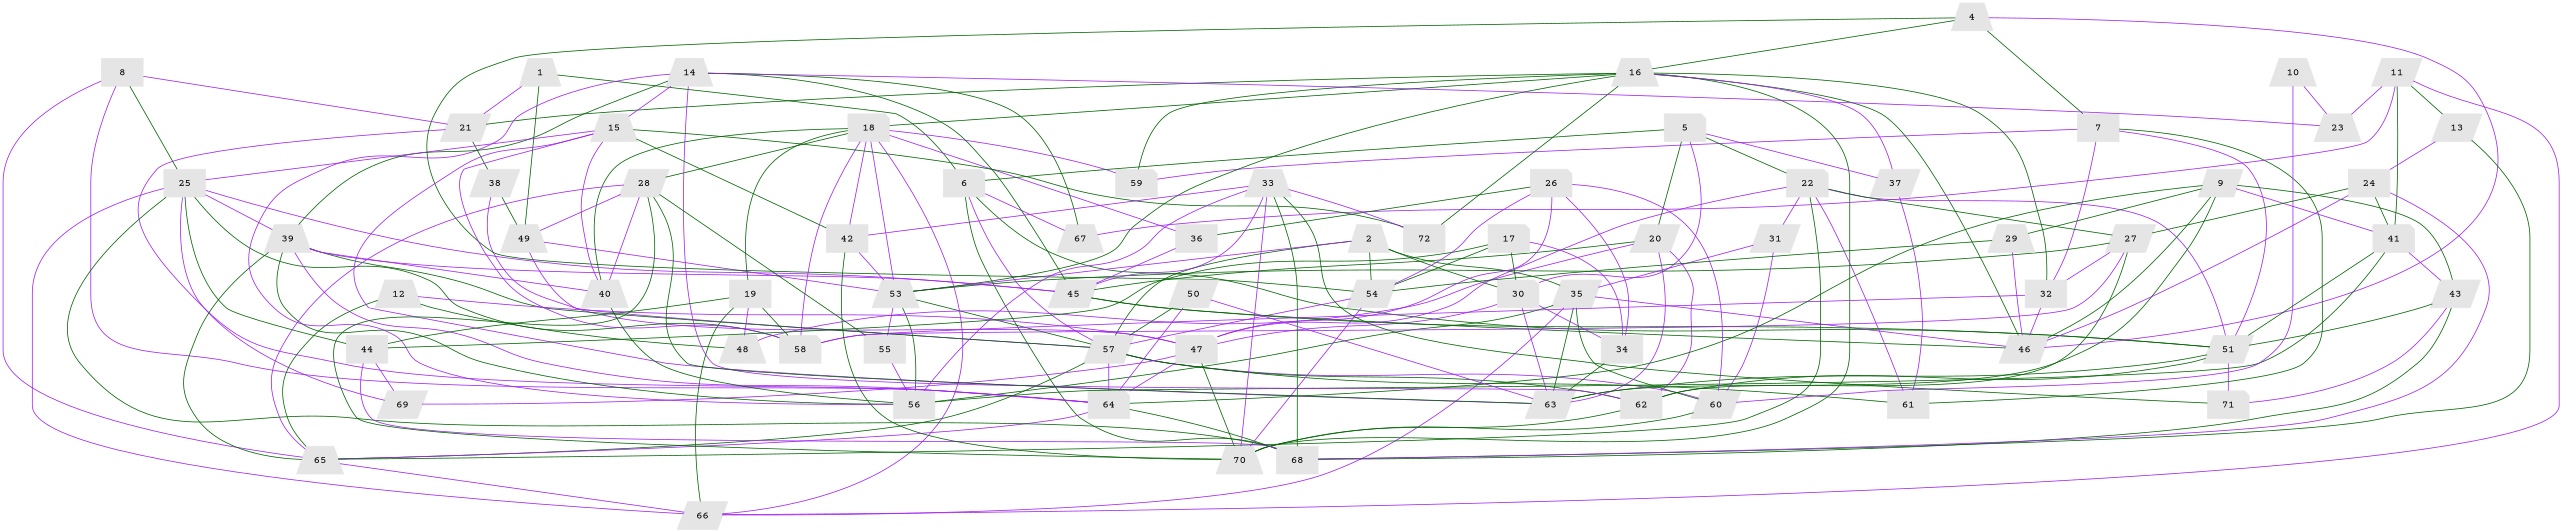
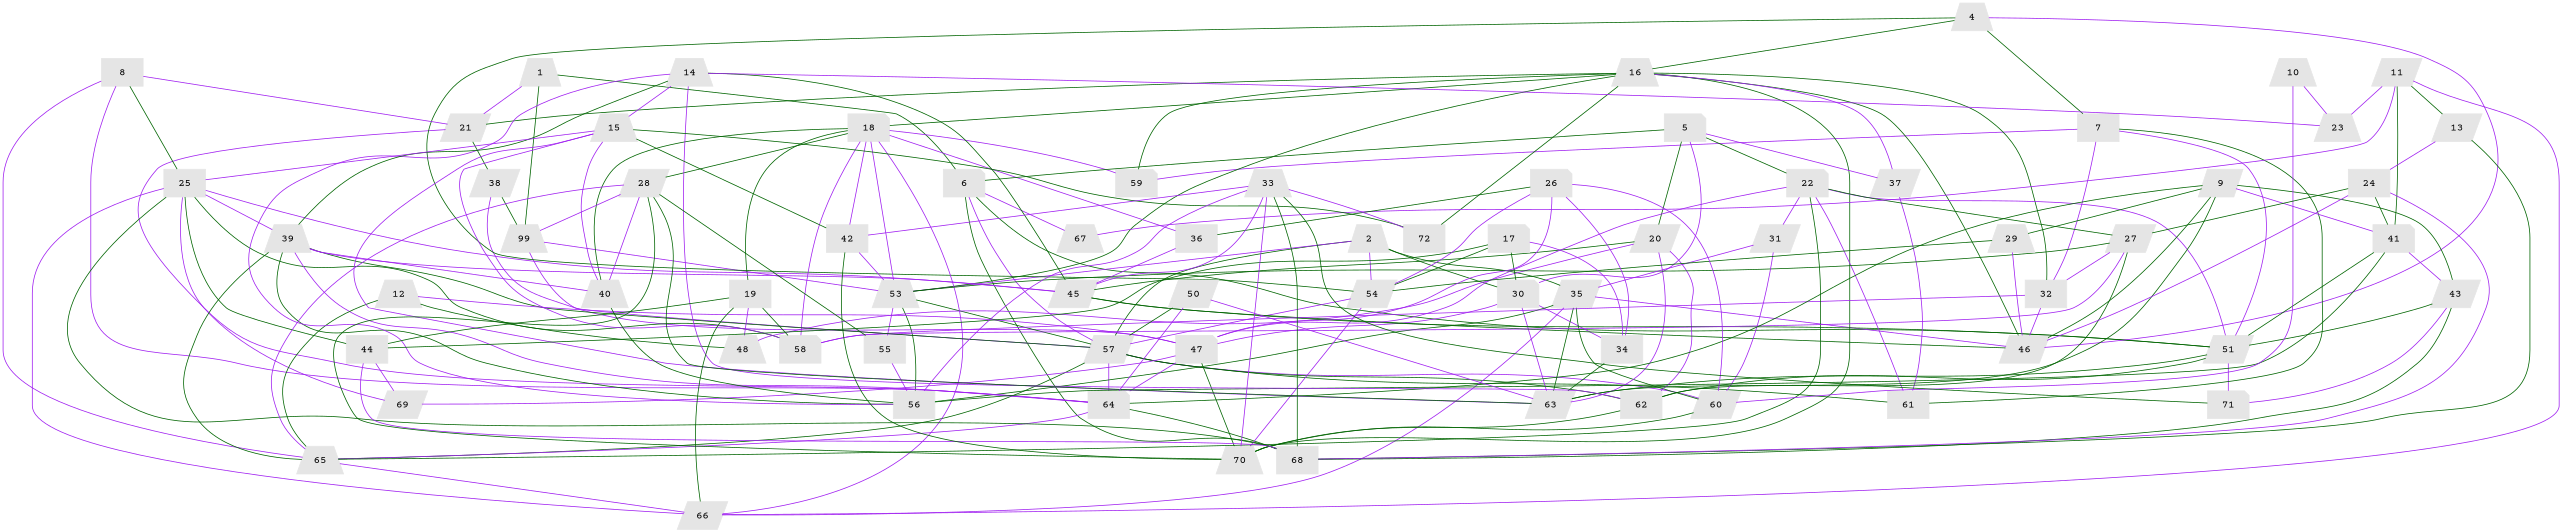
edge "14" -- "67": removed
node "49": label "49" -> "99"
edge "2" -- "54": color darkgreen -> purple
